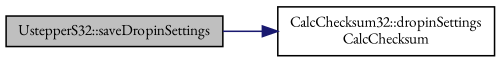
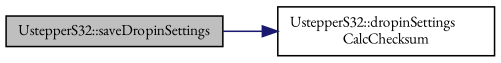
node "CalcChecksum32::dropinSettings CalcChecksum": label "CalcChecksum32::dropinSettings CalcChecksum" -> "UstepperS32::dropinSettings CalcChecksum"
